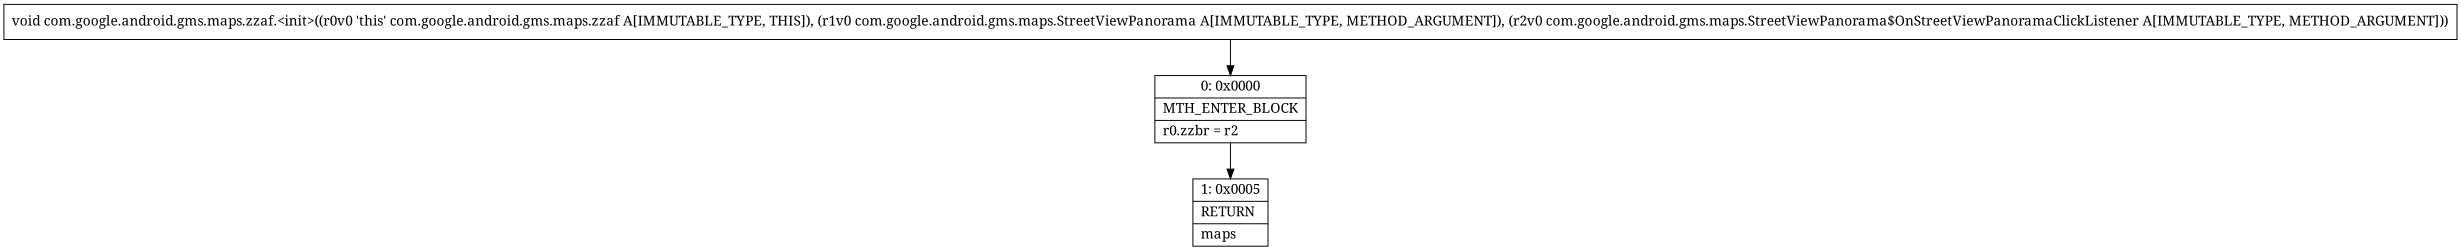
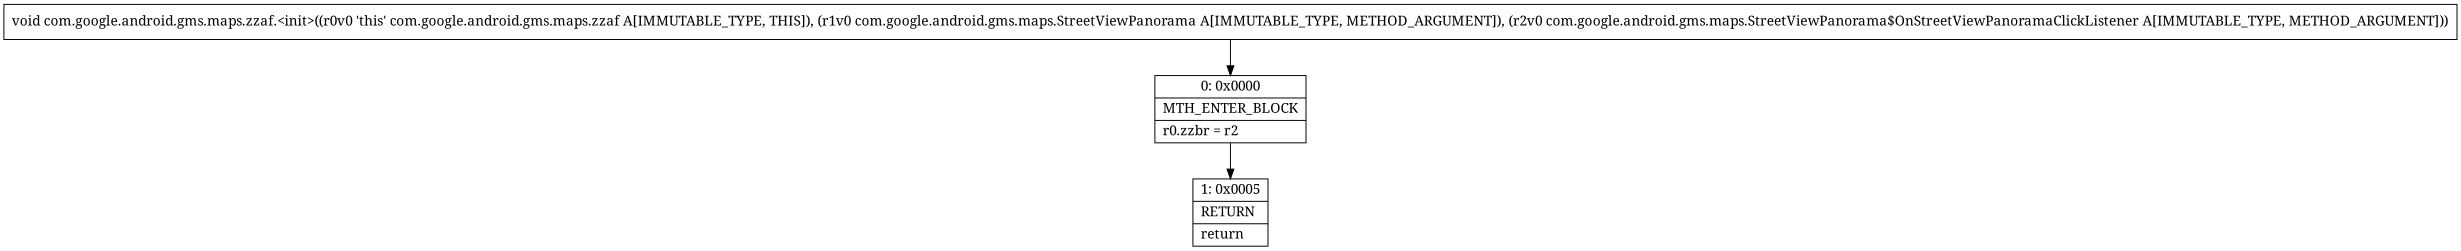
node "1: 0x0005": text "maps" -> "return"
